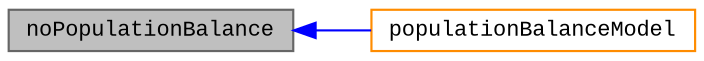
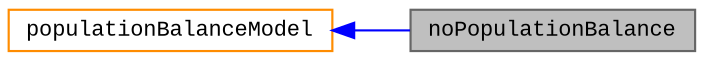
edge "populationBalanceModel" -> "noPopulationBalance": reversed
